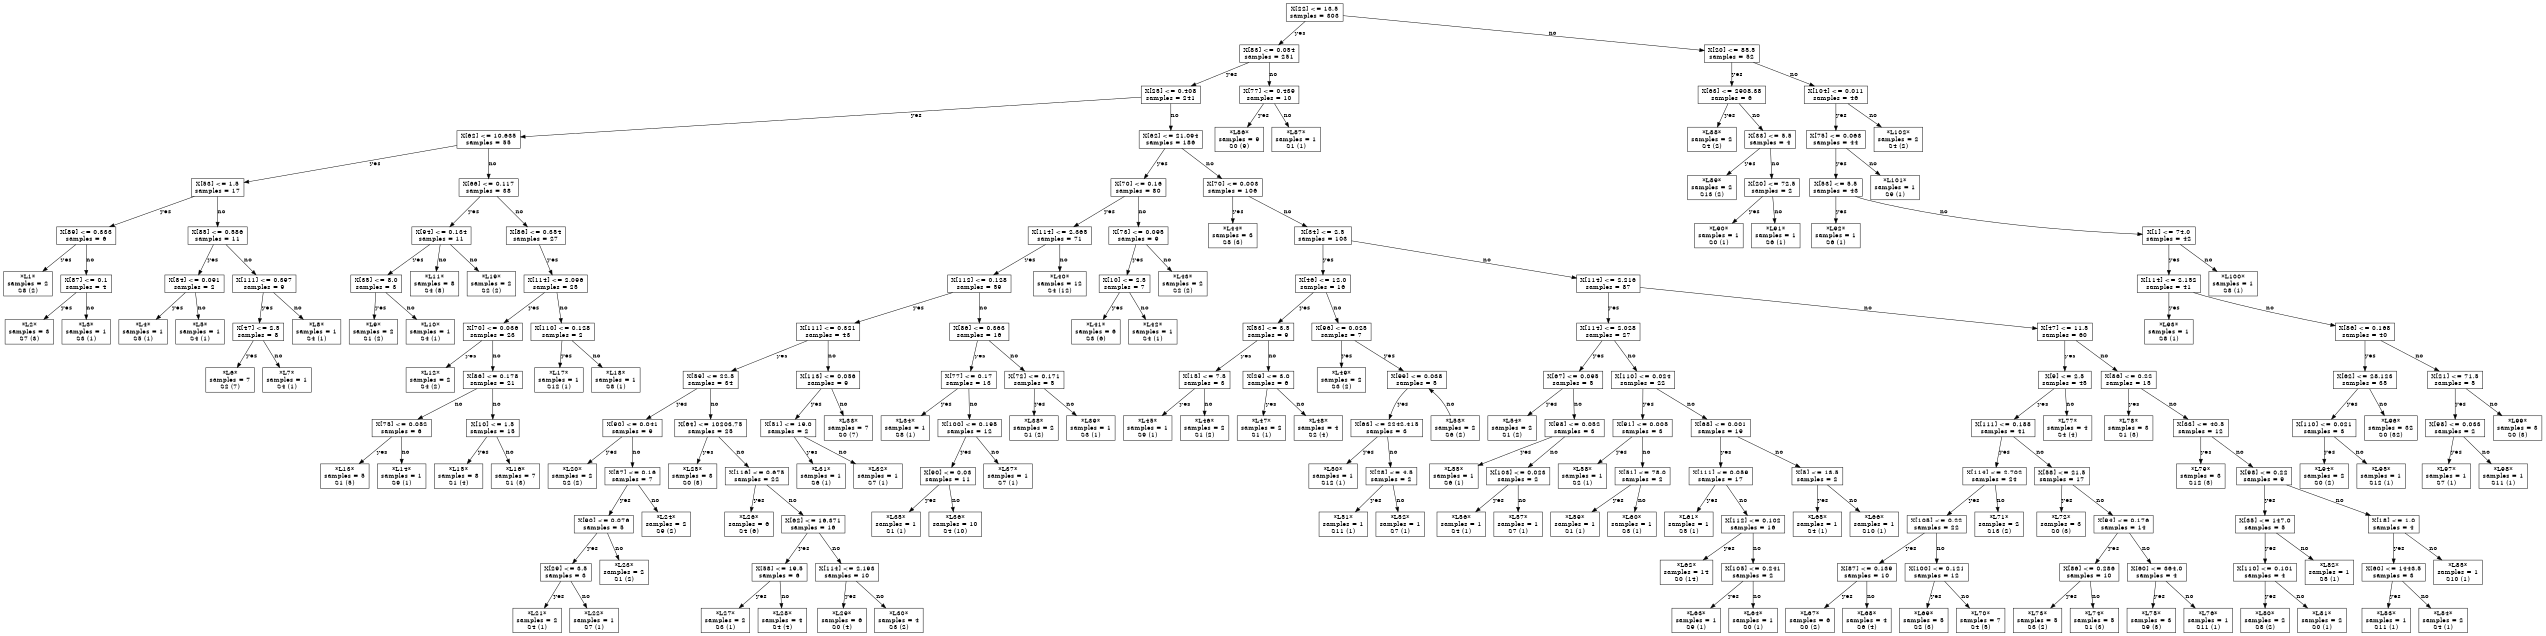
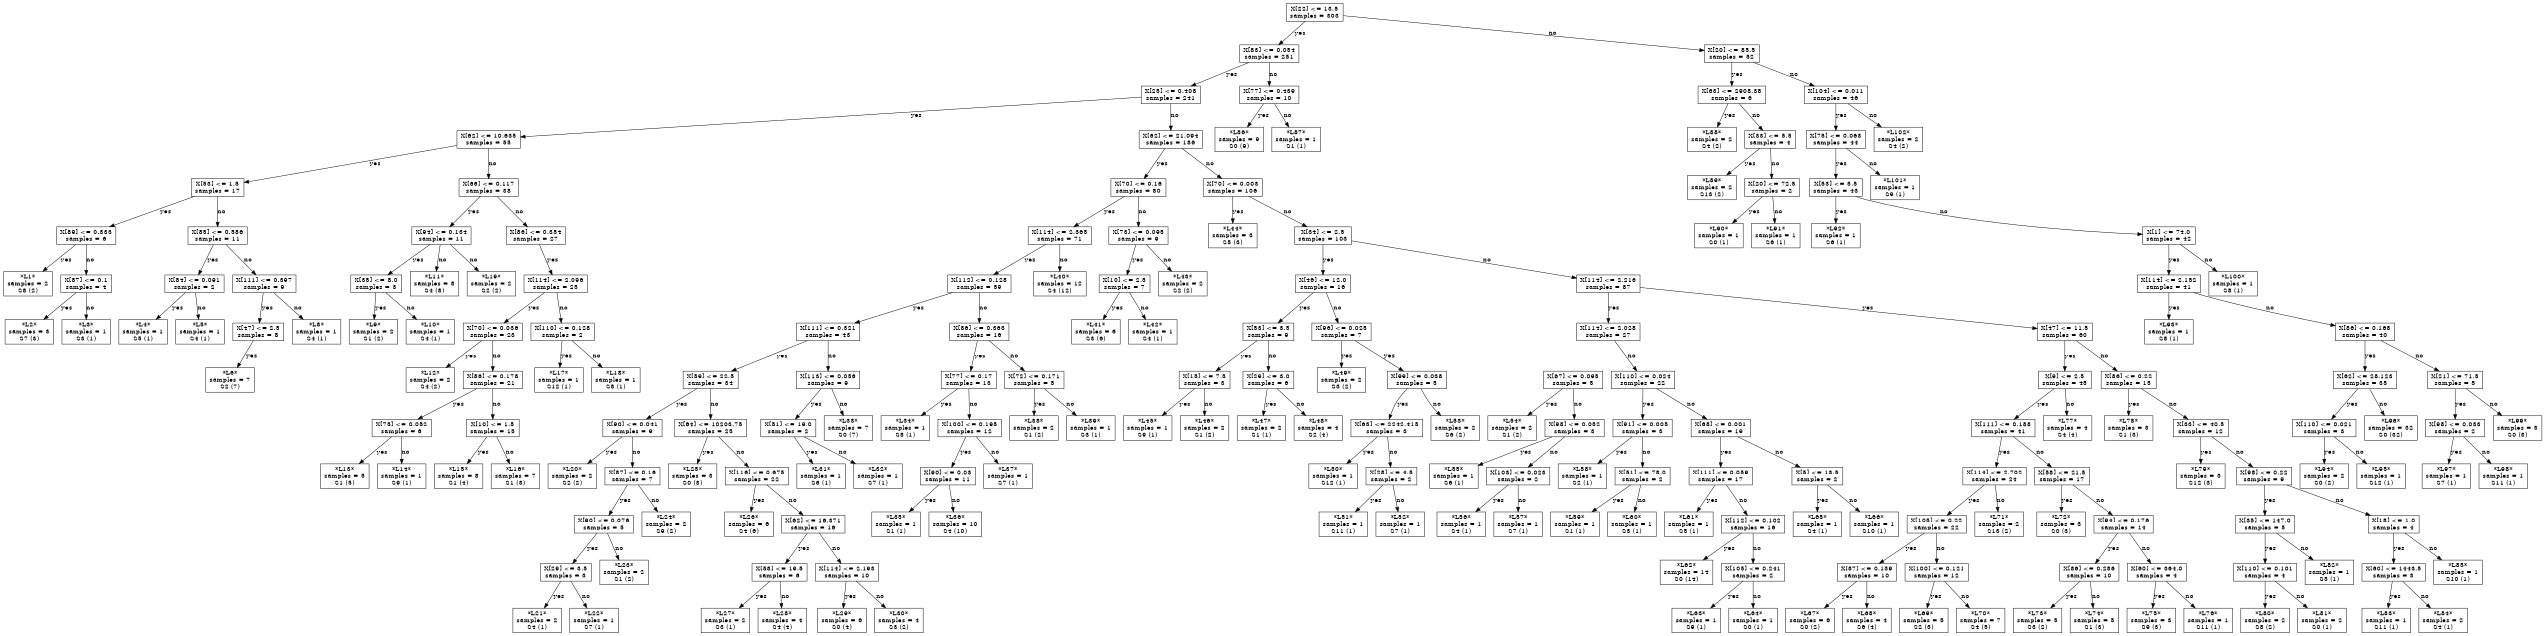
edge "X[114] <= 2.216 samples = 87" -> "X[47] <= 11.5 samples = 60": label "no" -> "yes"
edge "X[114] <= 2.028 samples = 27" -> "X[67] <= 0.095 samples = 5": removed, label "yes"
node "*L7* samples = 1 S4 (1)": removed
edge "*L53* samples = 2 S6 (2)" -> "X[99] <= 0.038 samples = 5": reversed
edge "X[86] <= 0.178 samples = 21" -> "X[75] <= 0.052 samples = 6": label "no" -> "yes"
